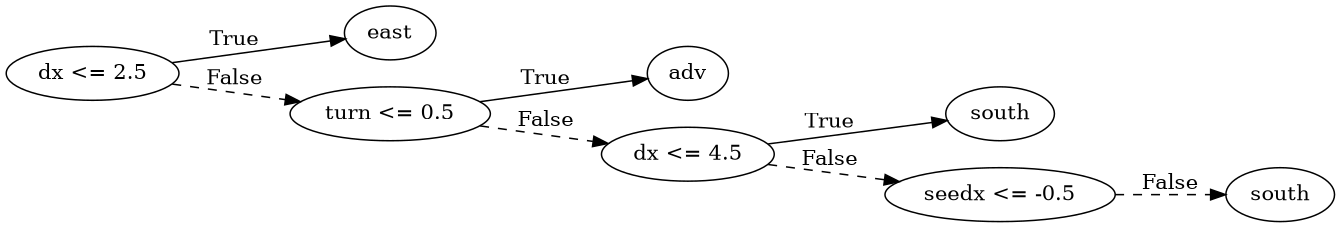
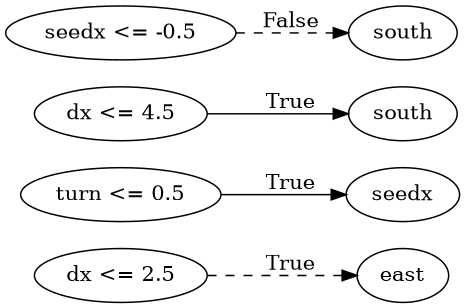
edge "dx <= 2.5" -> "east": style solid -> dashed
node "adv": label "adv" -> "seedx"
edge "dx <= 2.5" -> "turn <= 0.5": removed, label "False"
edge "turn <= 0.5" -> "dx <= 4.5": removed, label "False"
edge "dx <= 4.5" -> "seedx <= -0.5": removed, label "False"
